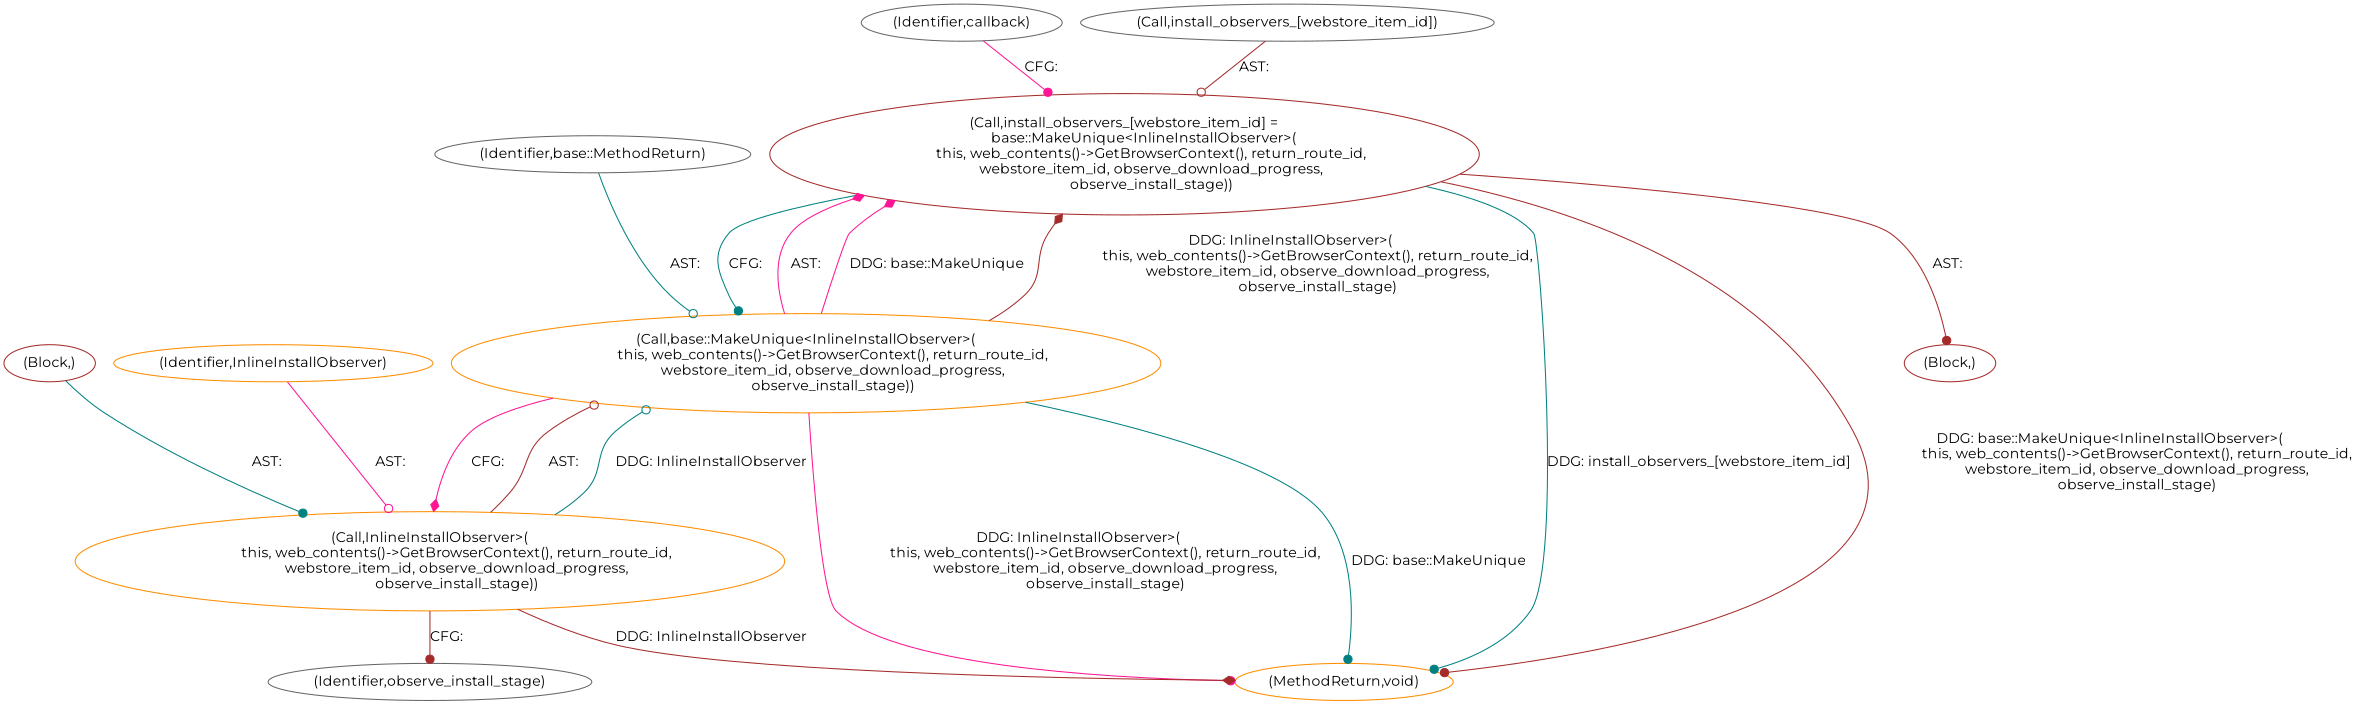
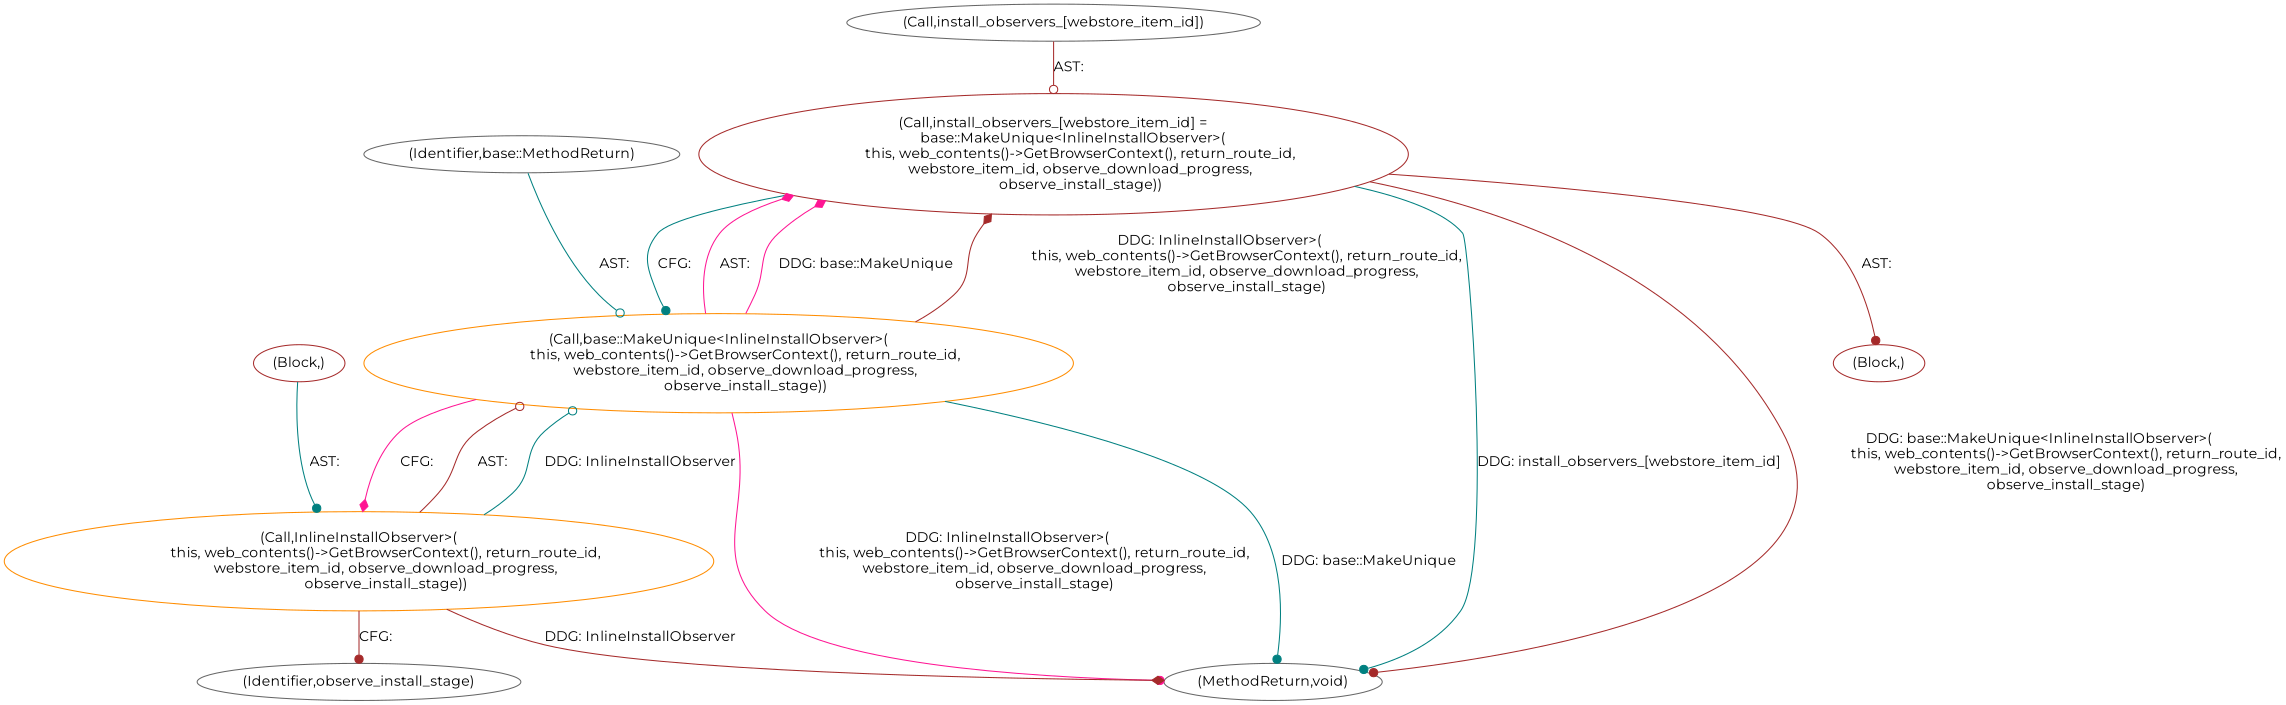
node "(Identifier,callback)": removed
node "(Identifier,InlineInstallObserver)": removed
node "(MethodReturn,void)": color darkorange -> gray40
